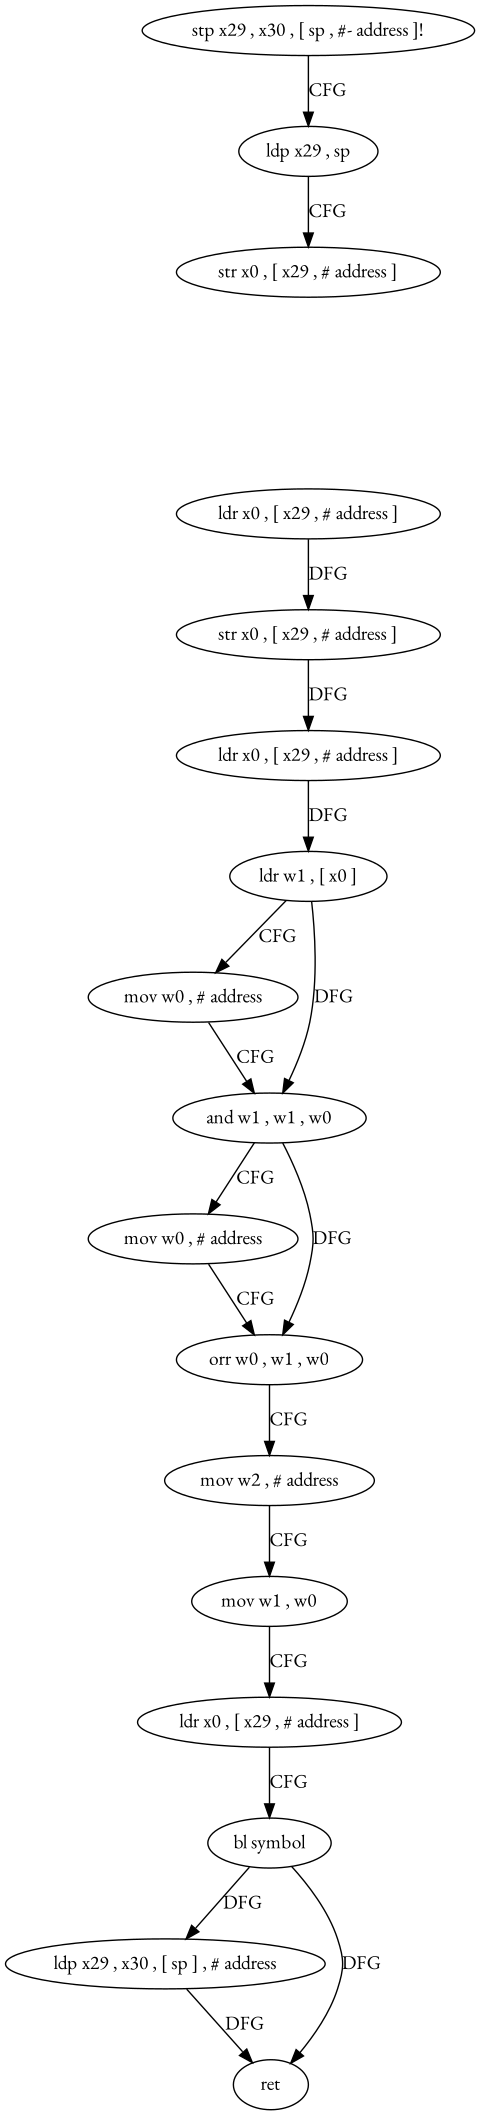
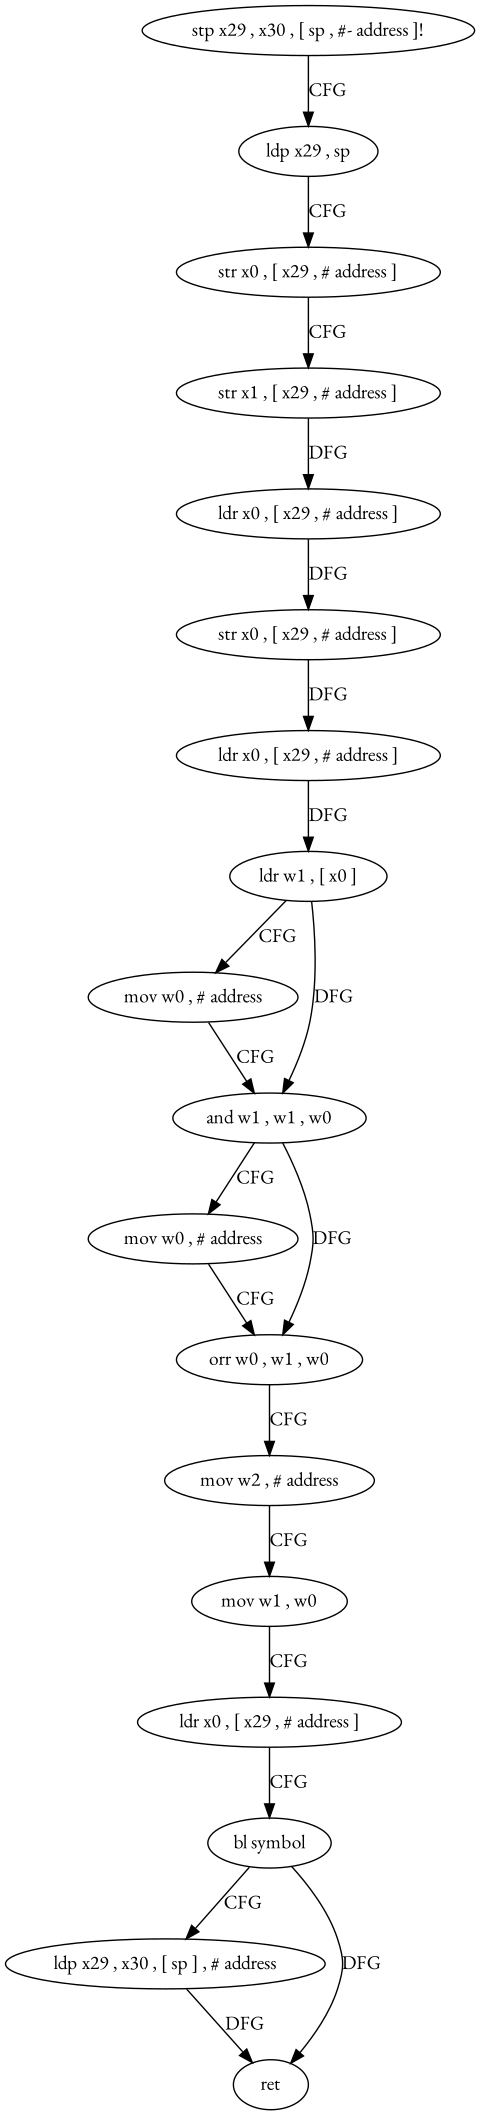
node "str x1 , [ x29 , # address ]": added
edge "bl symbol" -> "ldp x29 , x30 , [ sp ] , # address": label "DFG" -> "CFG"
